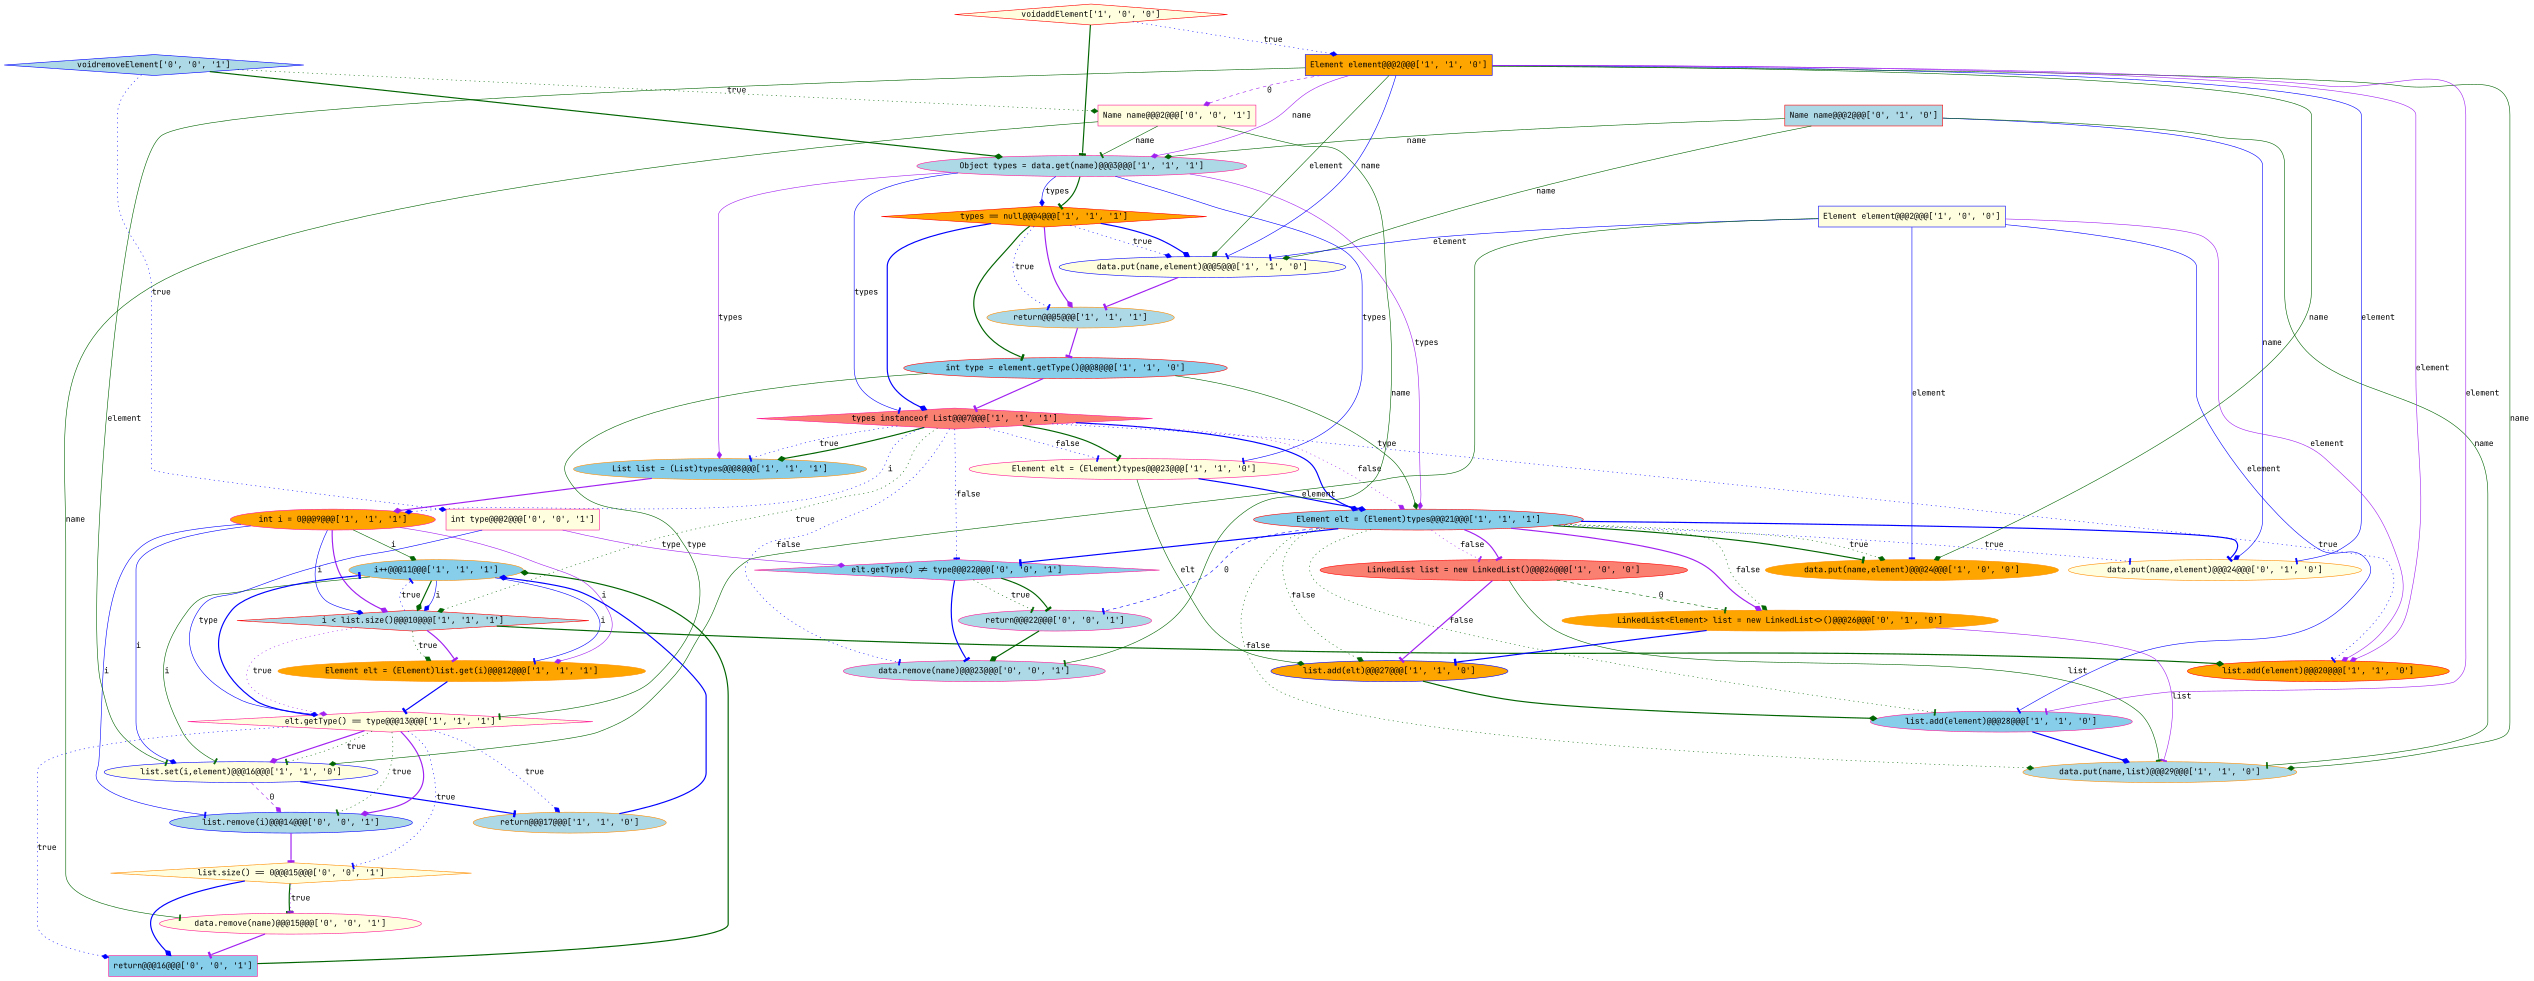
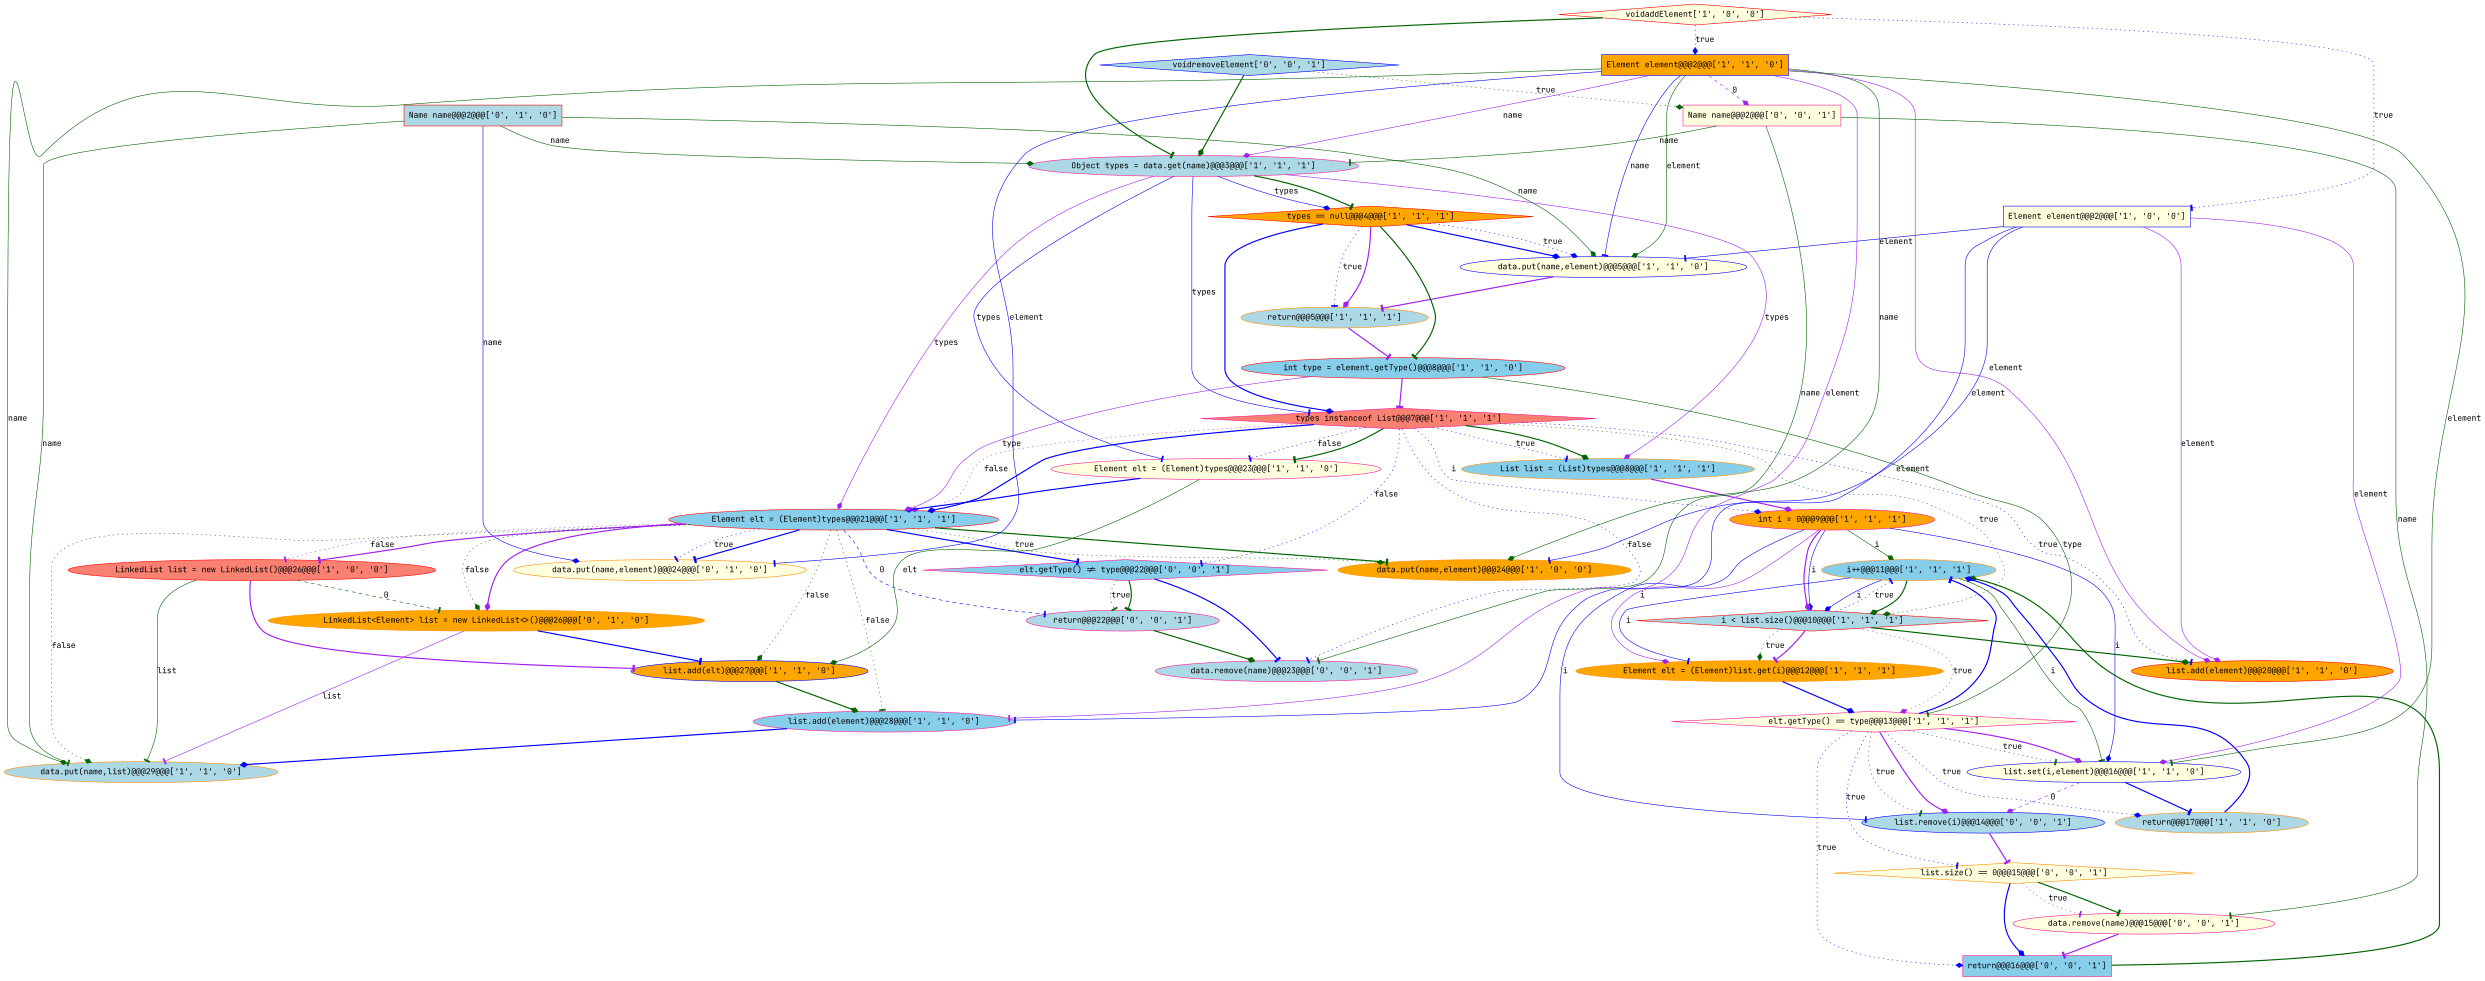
edge "voidaddElement['1', '0', '0']" -> "Element element@@@2@@@['1', '0', '0']": added, label "true"
edge "int type = element.getType()@@@8@@@['1', '1', '0']" -> "Element elt = (Element)types@@@21@@@['1', '1', '1']": color darkgreen -> purple
edge "Element element@@@2@@@['1', '0', '0']" -> "list.set(i,element)@@@16@@@['1', '1', '0']": color darkgreen -> purple
node "int type@@@2@@@['0', '0', '1']": removed
edge "Element elt = (Element)list.get(i)@@@12@@@['1', '1', '1']" -> "elt.getType() == type@@@13@@@['1', '1', '1']": arrowhead tee -> diamond
